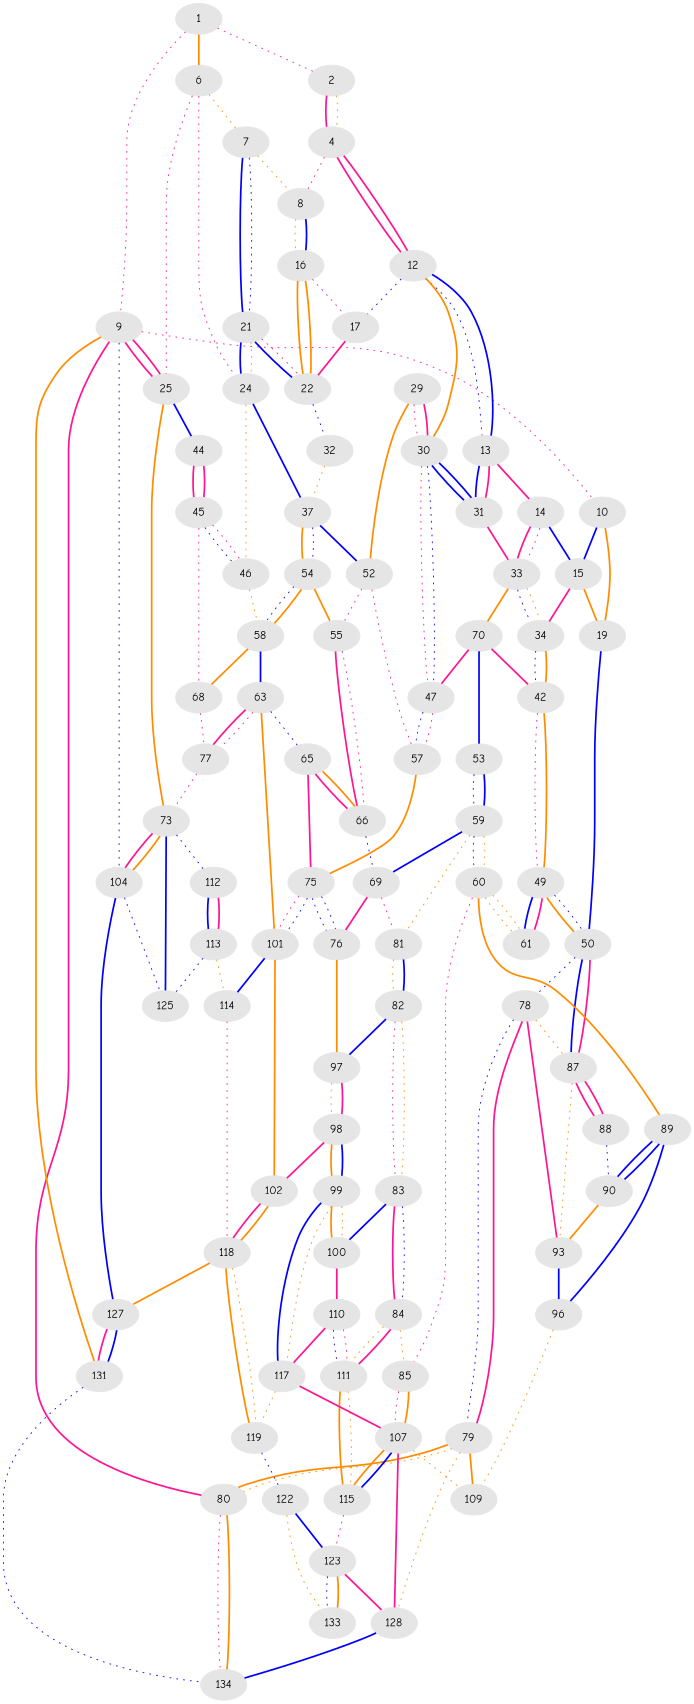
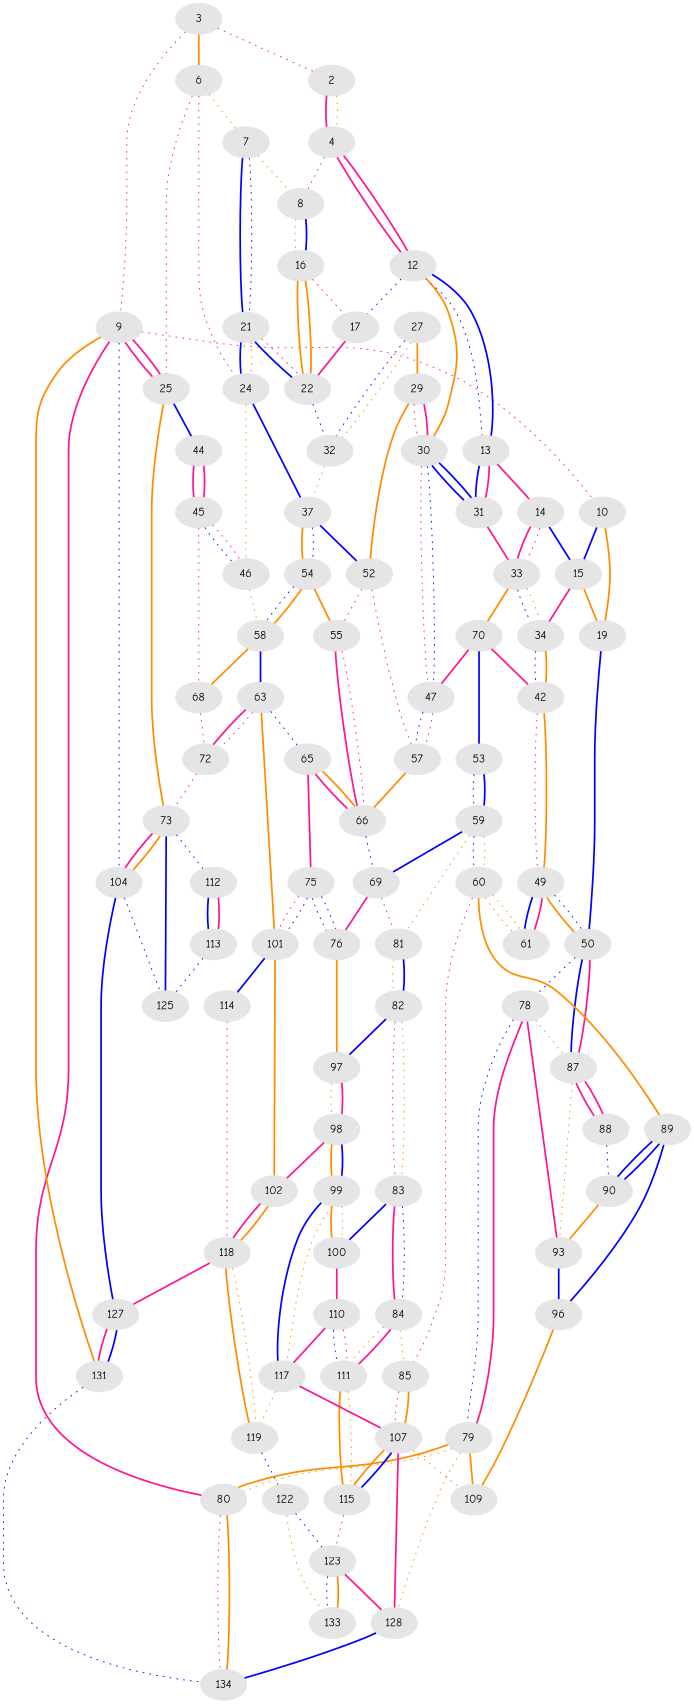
node "1": label "1" -> "3"
node "27": added
node "77": label "77" -> "72"
edge "57" -- "75": now "57" -- "66"
edge "113" -- "114": removed
edge "118" -- "127": color darkorange -> deeppink
edge "96" -- "109": style dotted -> bold
edge "122" -- "123": style bold -> dotted
